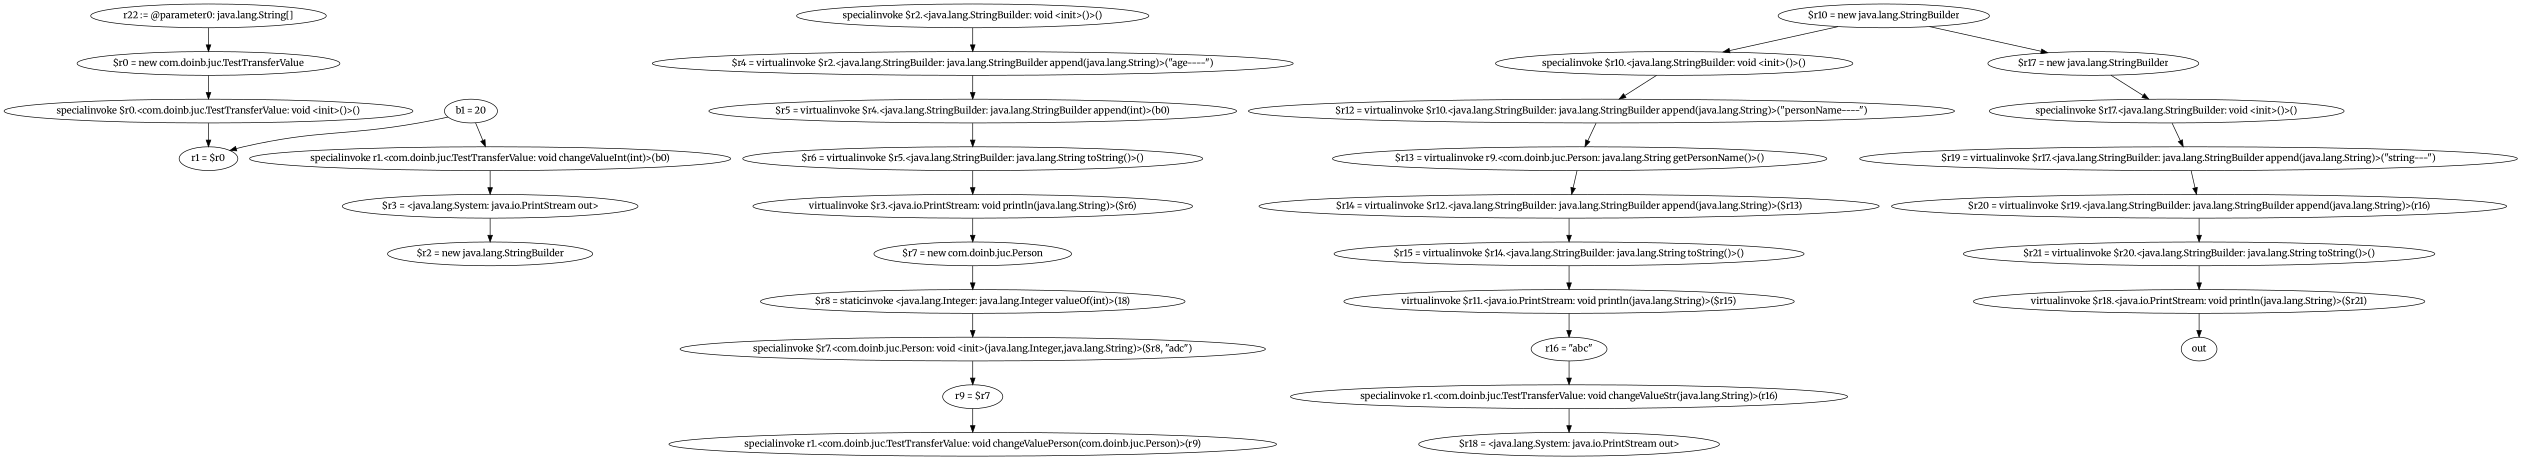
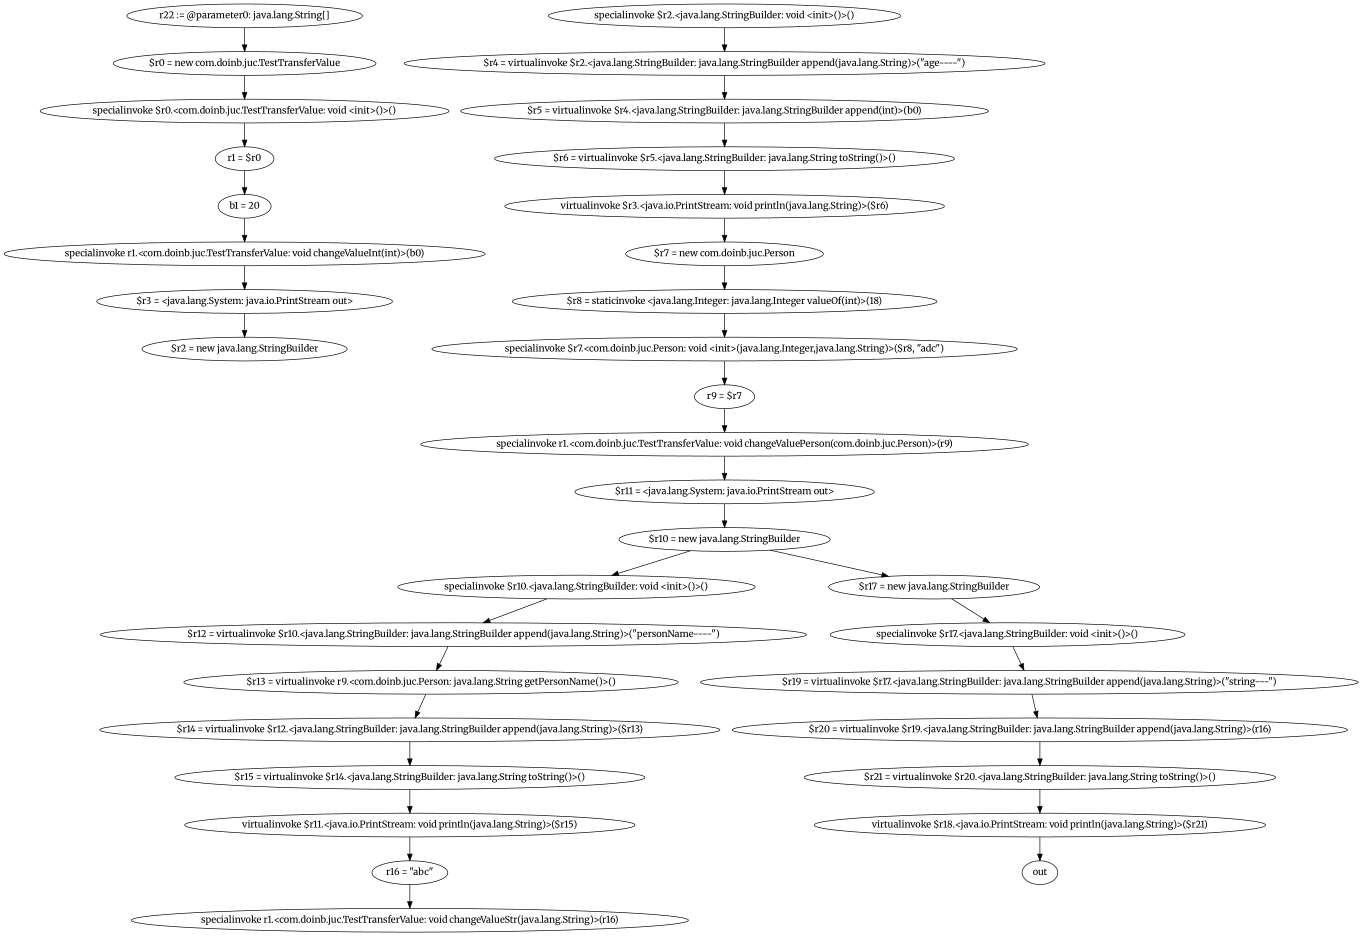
edge "b1 = 20" -> "r1 = $r0": reversed
node "$r18 = <java.lang.System: java.io.PrintStream out>": removed
node "$r11 = <java.lang.System: java.io.PrintStream out>": added
